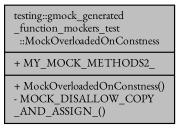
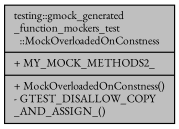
node "testing::gmock_generated": text "- MOCK_DISALLOW_COPY" -> "- GTEST_DISALLOW_COPY"
